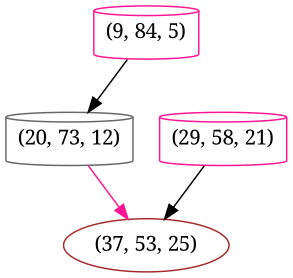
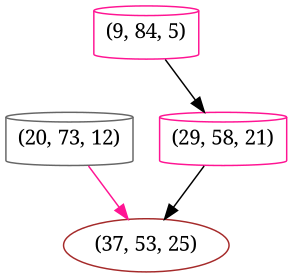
edge "(9, 84, 5)" -> "(20, 73, 12)": now "(9, 84, 5)" -> "(29, 58, 21)"
